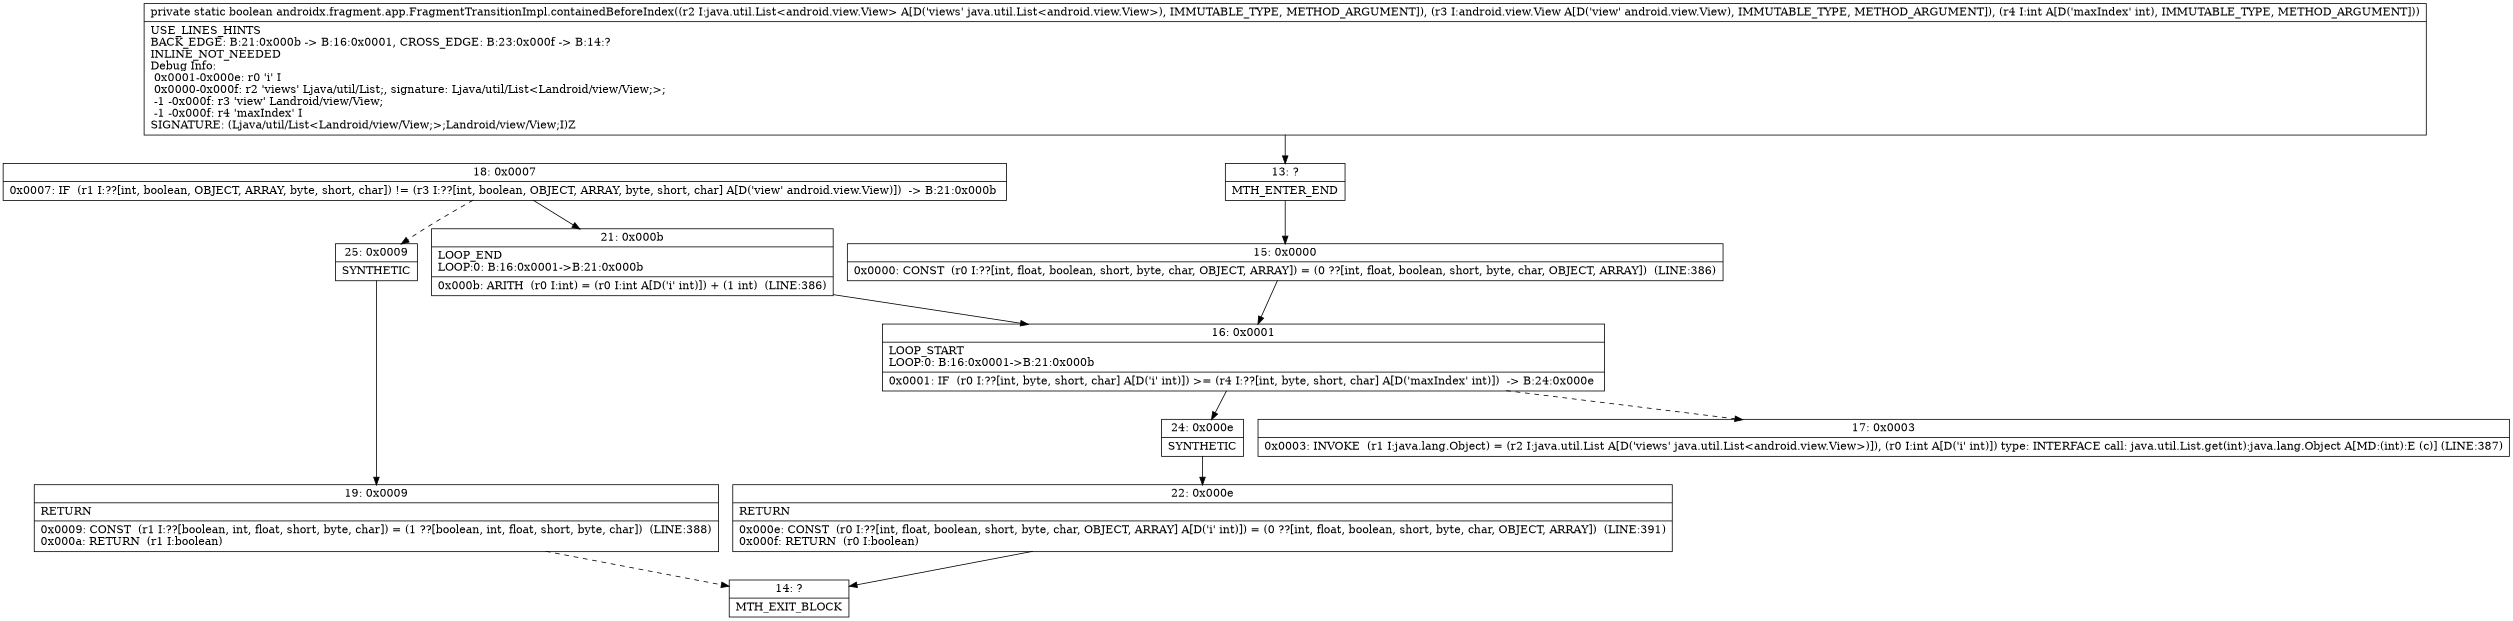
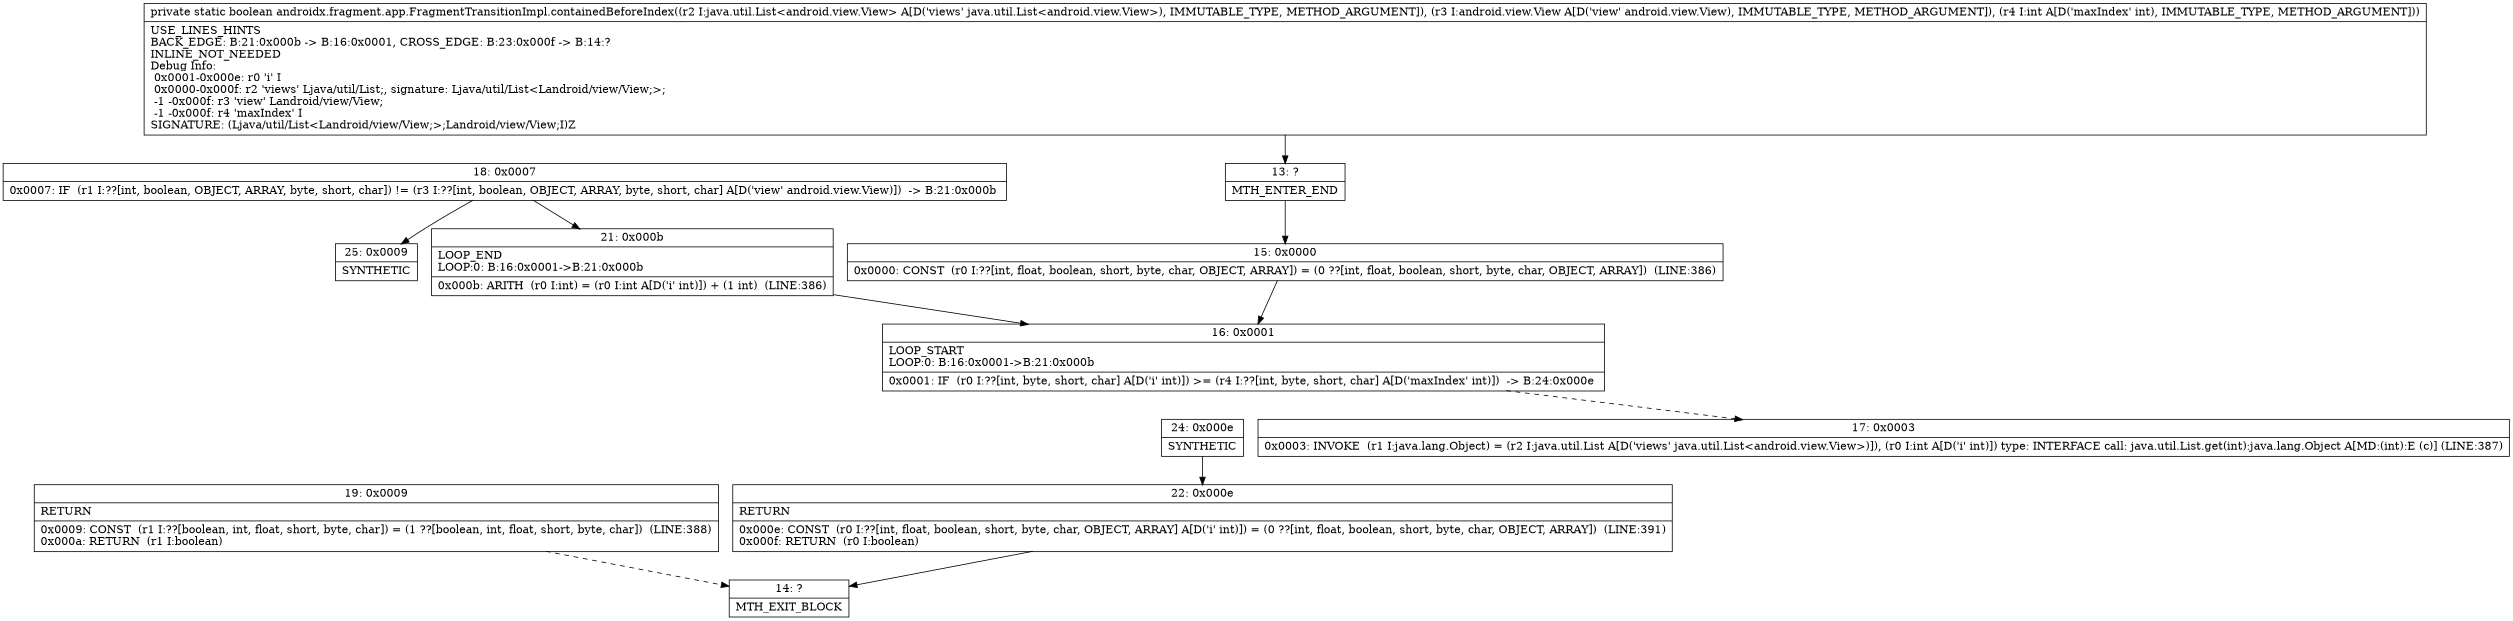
edge "18: 0x0007" -> "25: 0x0009": style dashed -> solid
edge "25: 0x0009" -> "19: 0x0009": removed
edge "16: 0x0001" -> "24: 0x000e": removed
